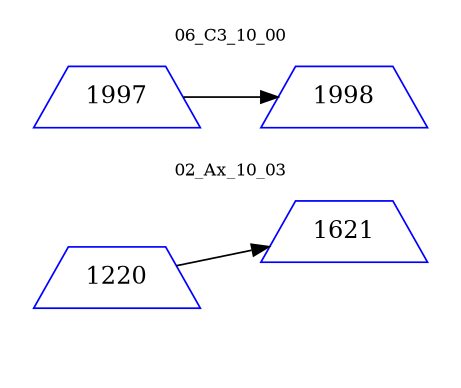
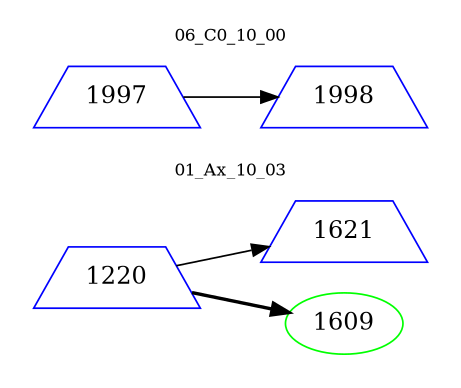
cluster "06_C3_10_00": label "06_C3_10_00" -> "06_C0_10_00"
cluster "02_Ax_10_03": label "02_Ax_10_03" -> "01_Ax_10_03"
node "1609": added
